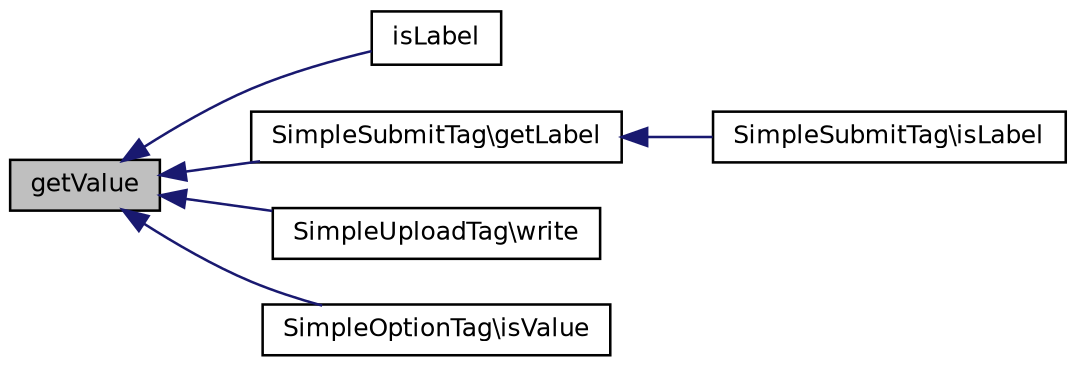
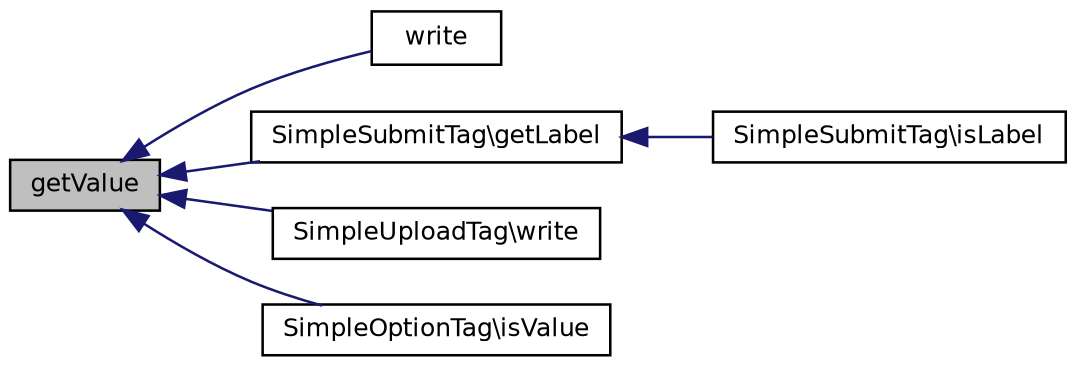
node "isLabel": label "isLabel" -> "write"
